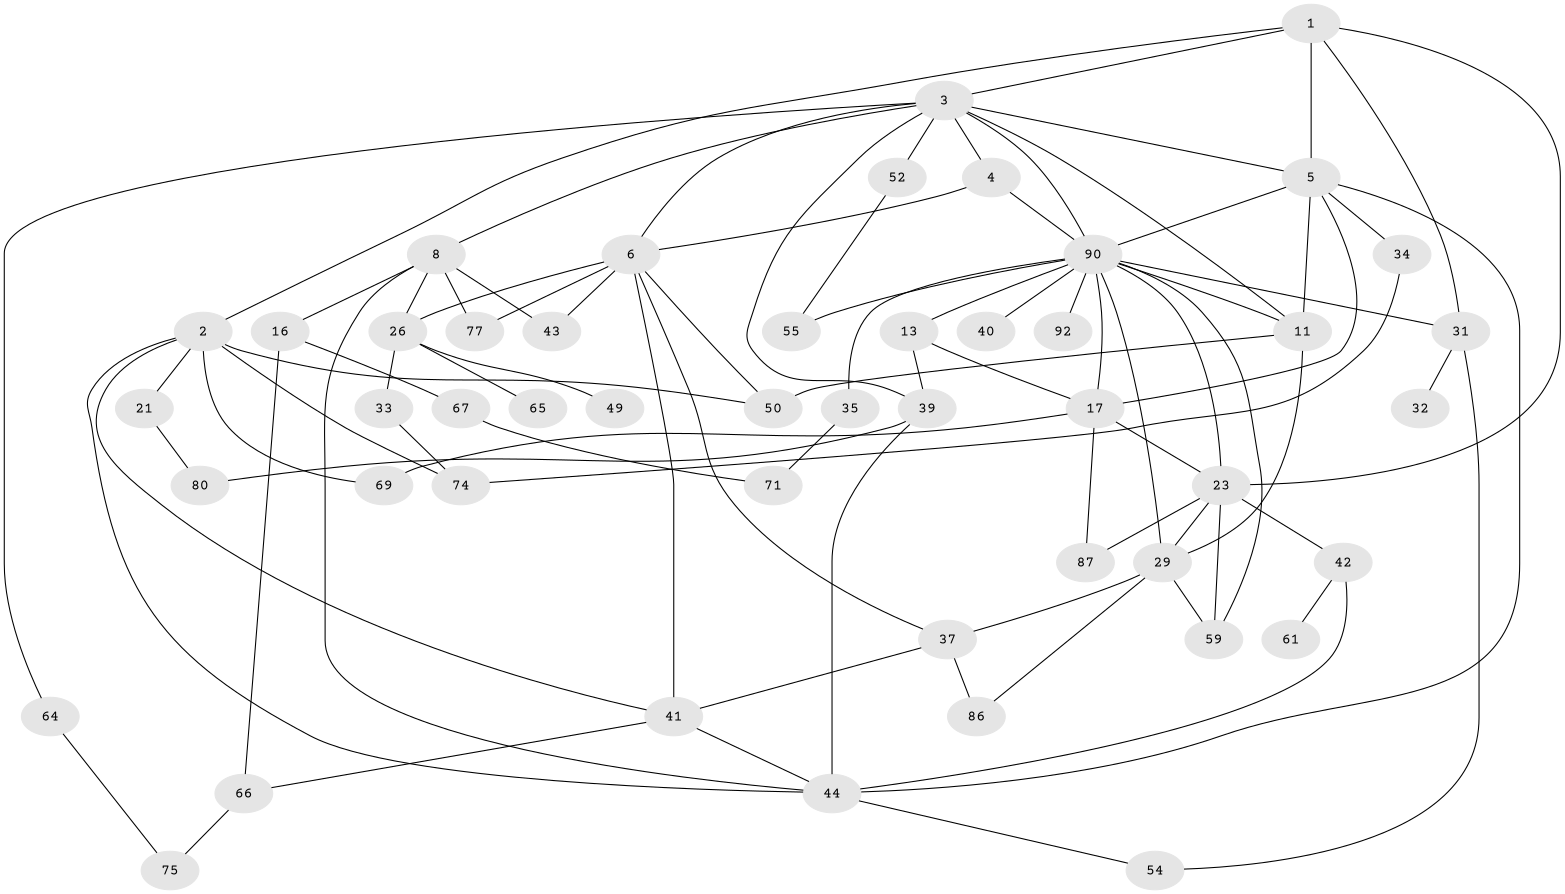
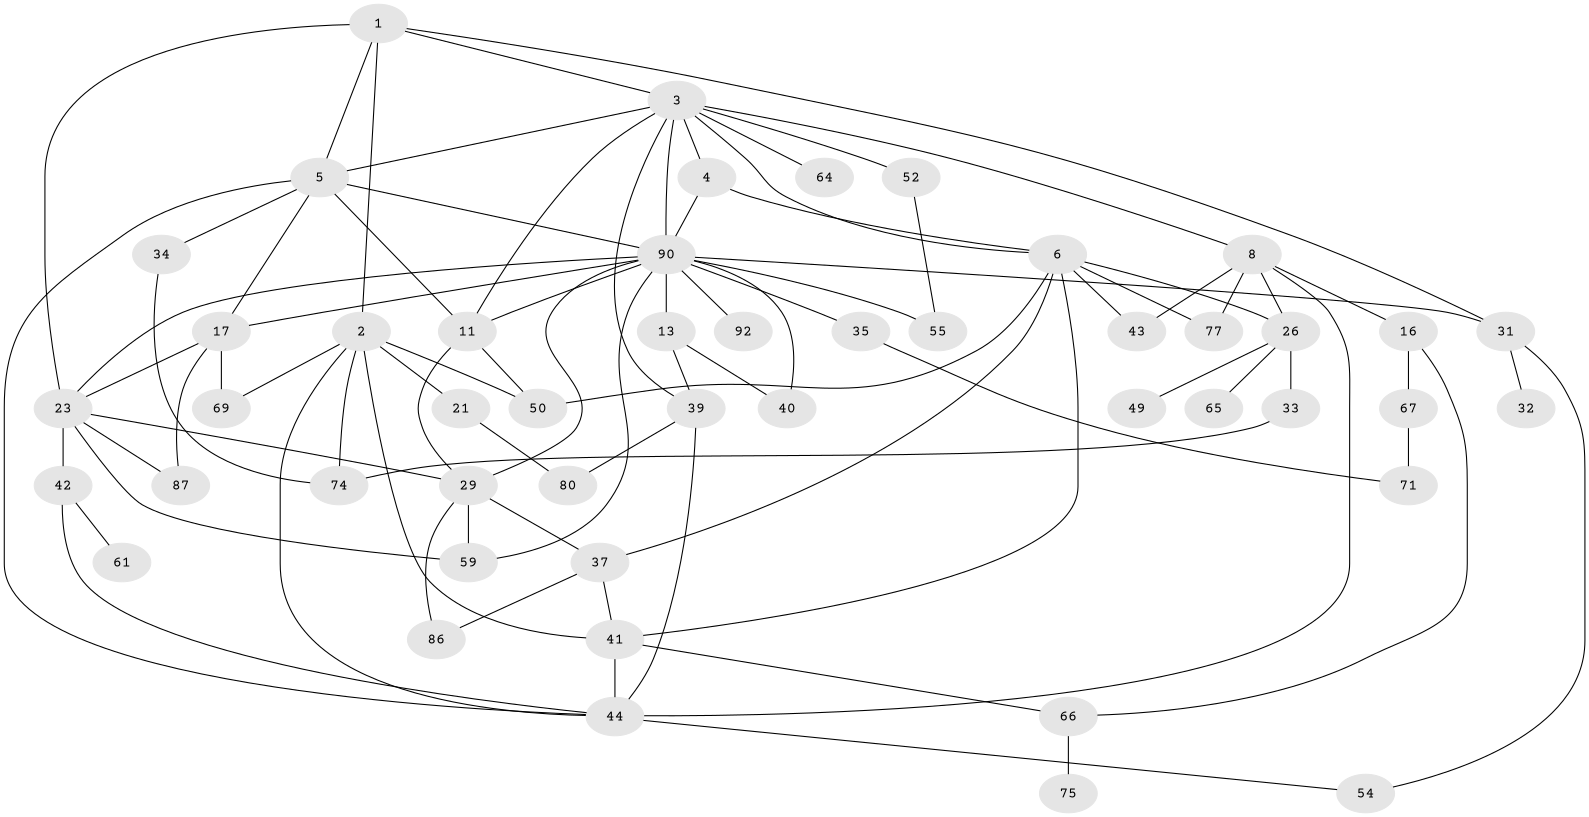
edge "13" -- "17": now "13" -- "40"
edge "64" -- "75": removed
